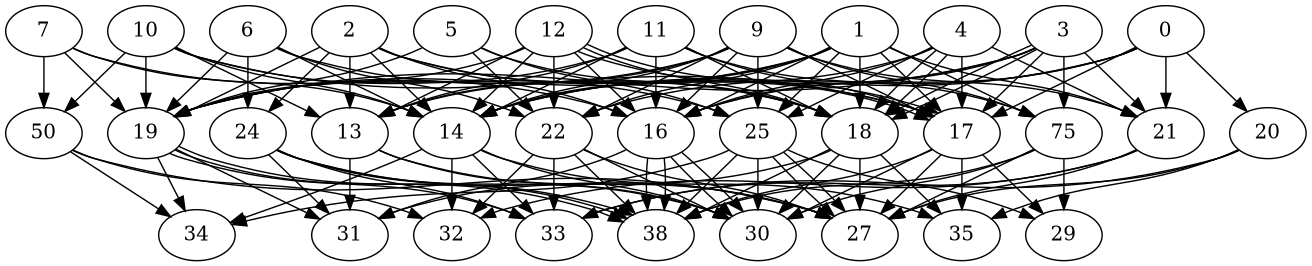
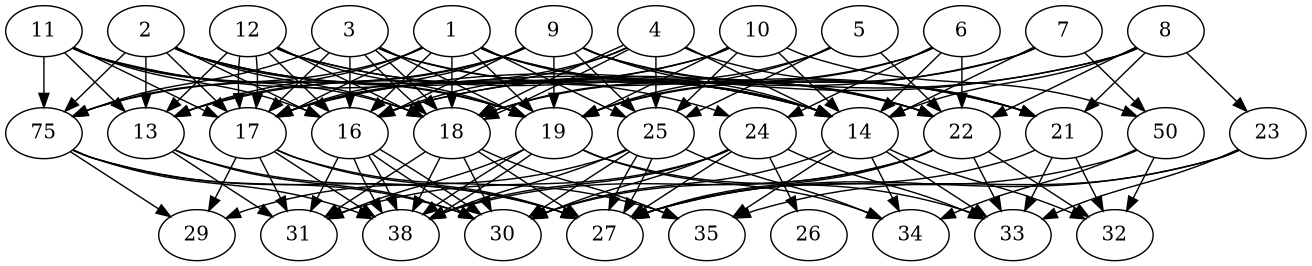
node "0": label "0" -> "8"
edge "2" -> "75": added
node "20": label "20" -> "23"
edge "17" -> "30": now "17" -> "31"
node "26": added
